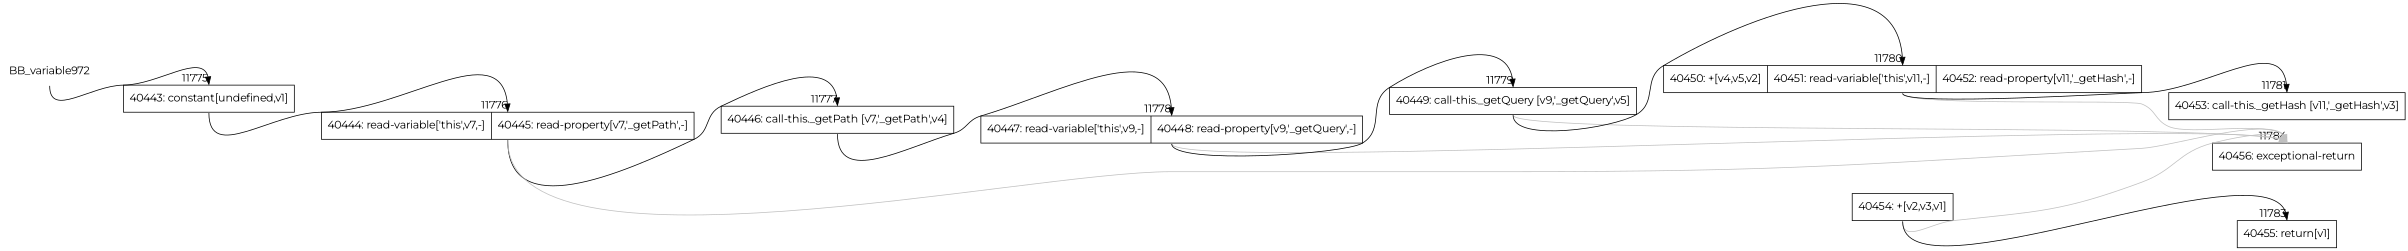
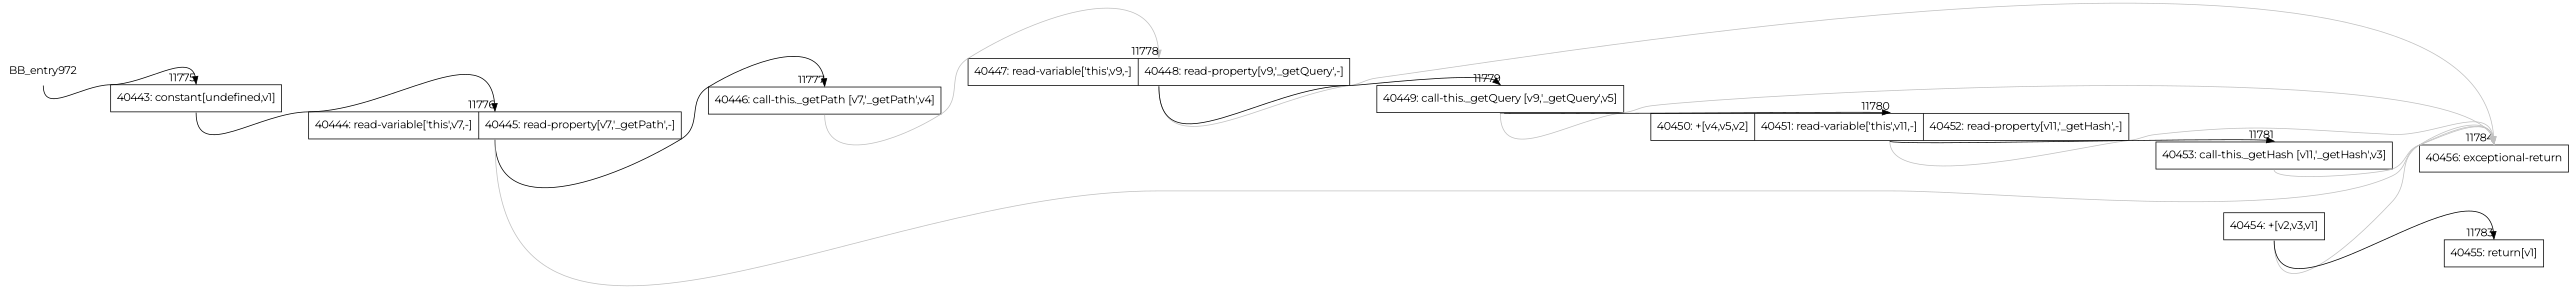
node "BB_variable972": label "BB_variable972" -> "BB_entry972"
edge "40446: call-this._getPath [v7,'_getPath',v4]" -> "40447: read-variable['this',v9,-]": color black -> gray
edge "40453: call-this._getHash [v11,'_getHash',v3]" -> "40456: exceptional-return": added
